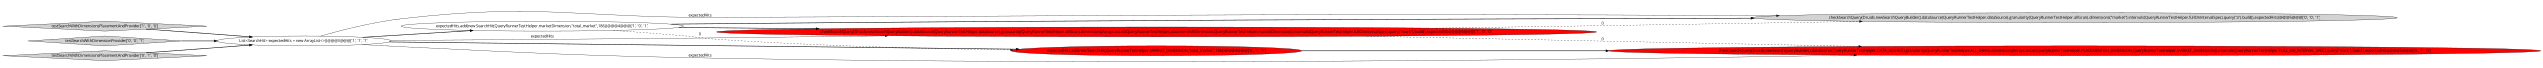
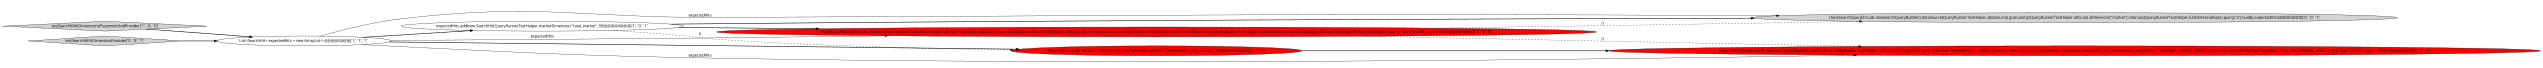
node "testSearchWithDimensionsPlacementAndProvider['0', '1', '0']": removed
